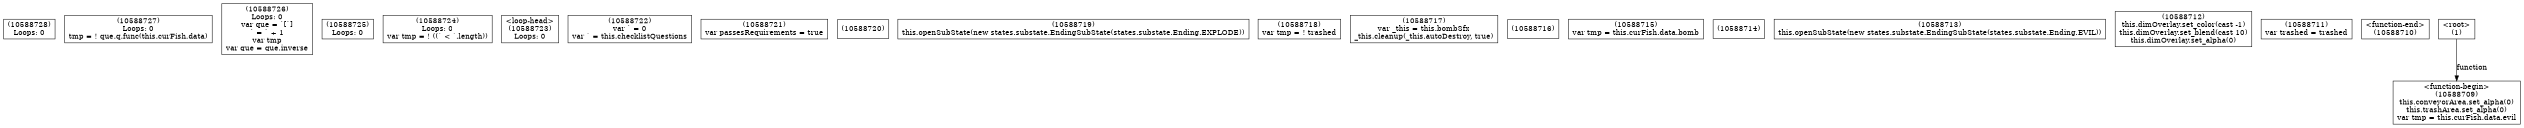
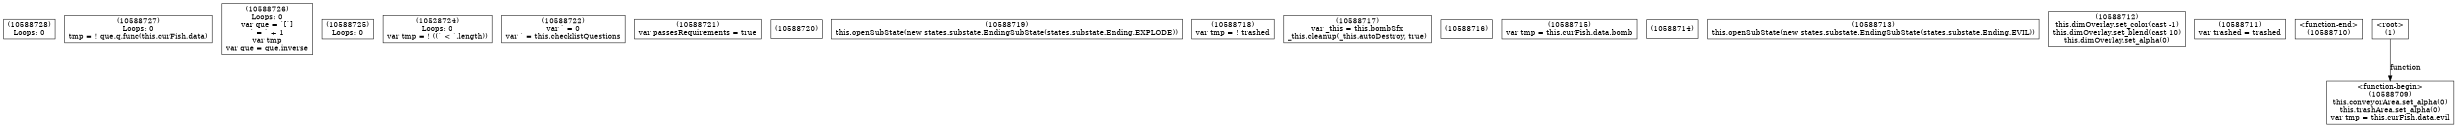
node "(10588724) Loops: 0 var tmp = ! ((` < `.length))": label "(10588724) Loops: 0 var tmp = ! ((` < `.length))" -> "(10528724) Loops: 0 var tmp = ! ((` < `.length))"
node "<loop-head> (10588723) Loops: 0": removed
